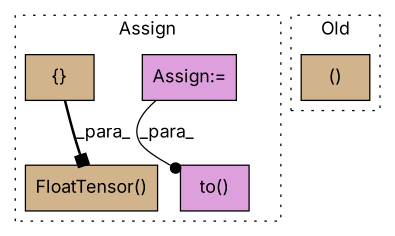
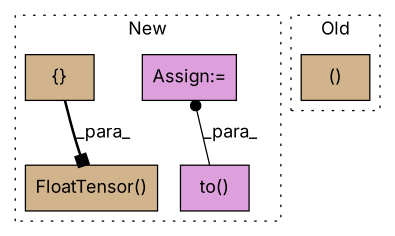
cluster "Assign": label "Assign" -> "New"
edge "Assign:=" -> "to()": reversed
